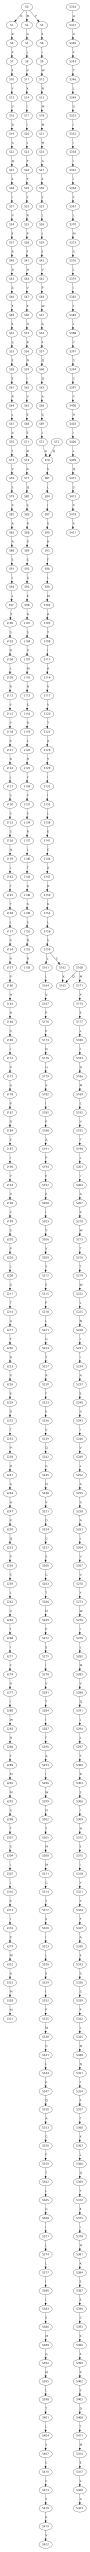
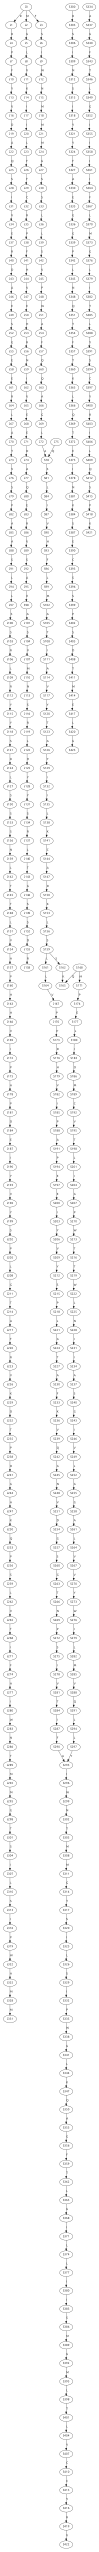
edge "S297" -> "S300": now "S297" -> "S293"
